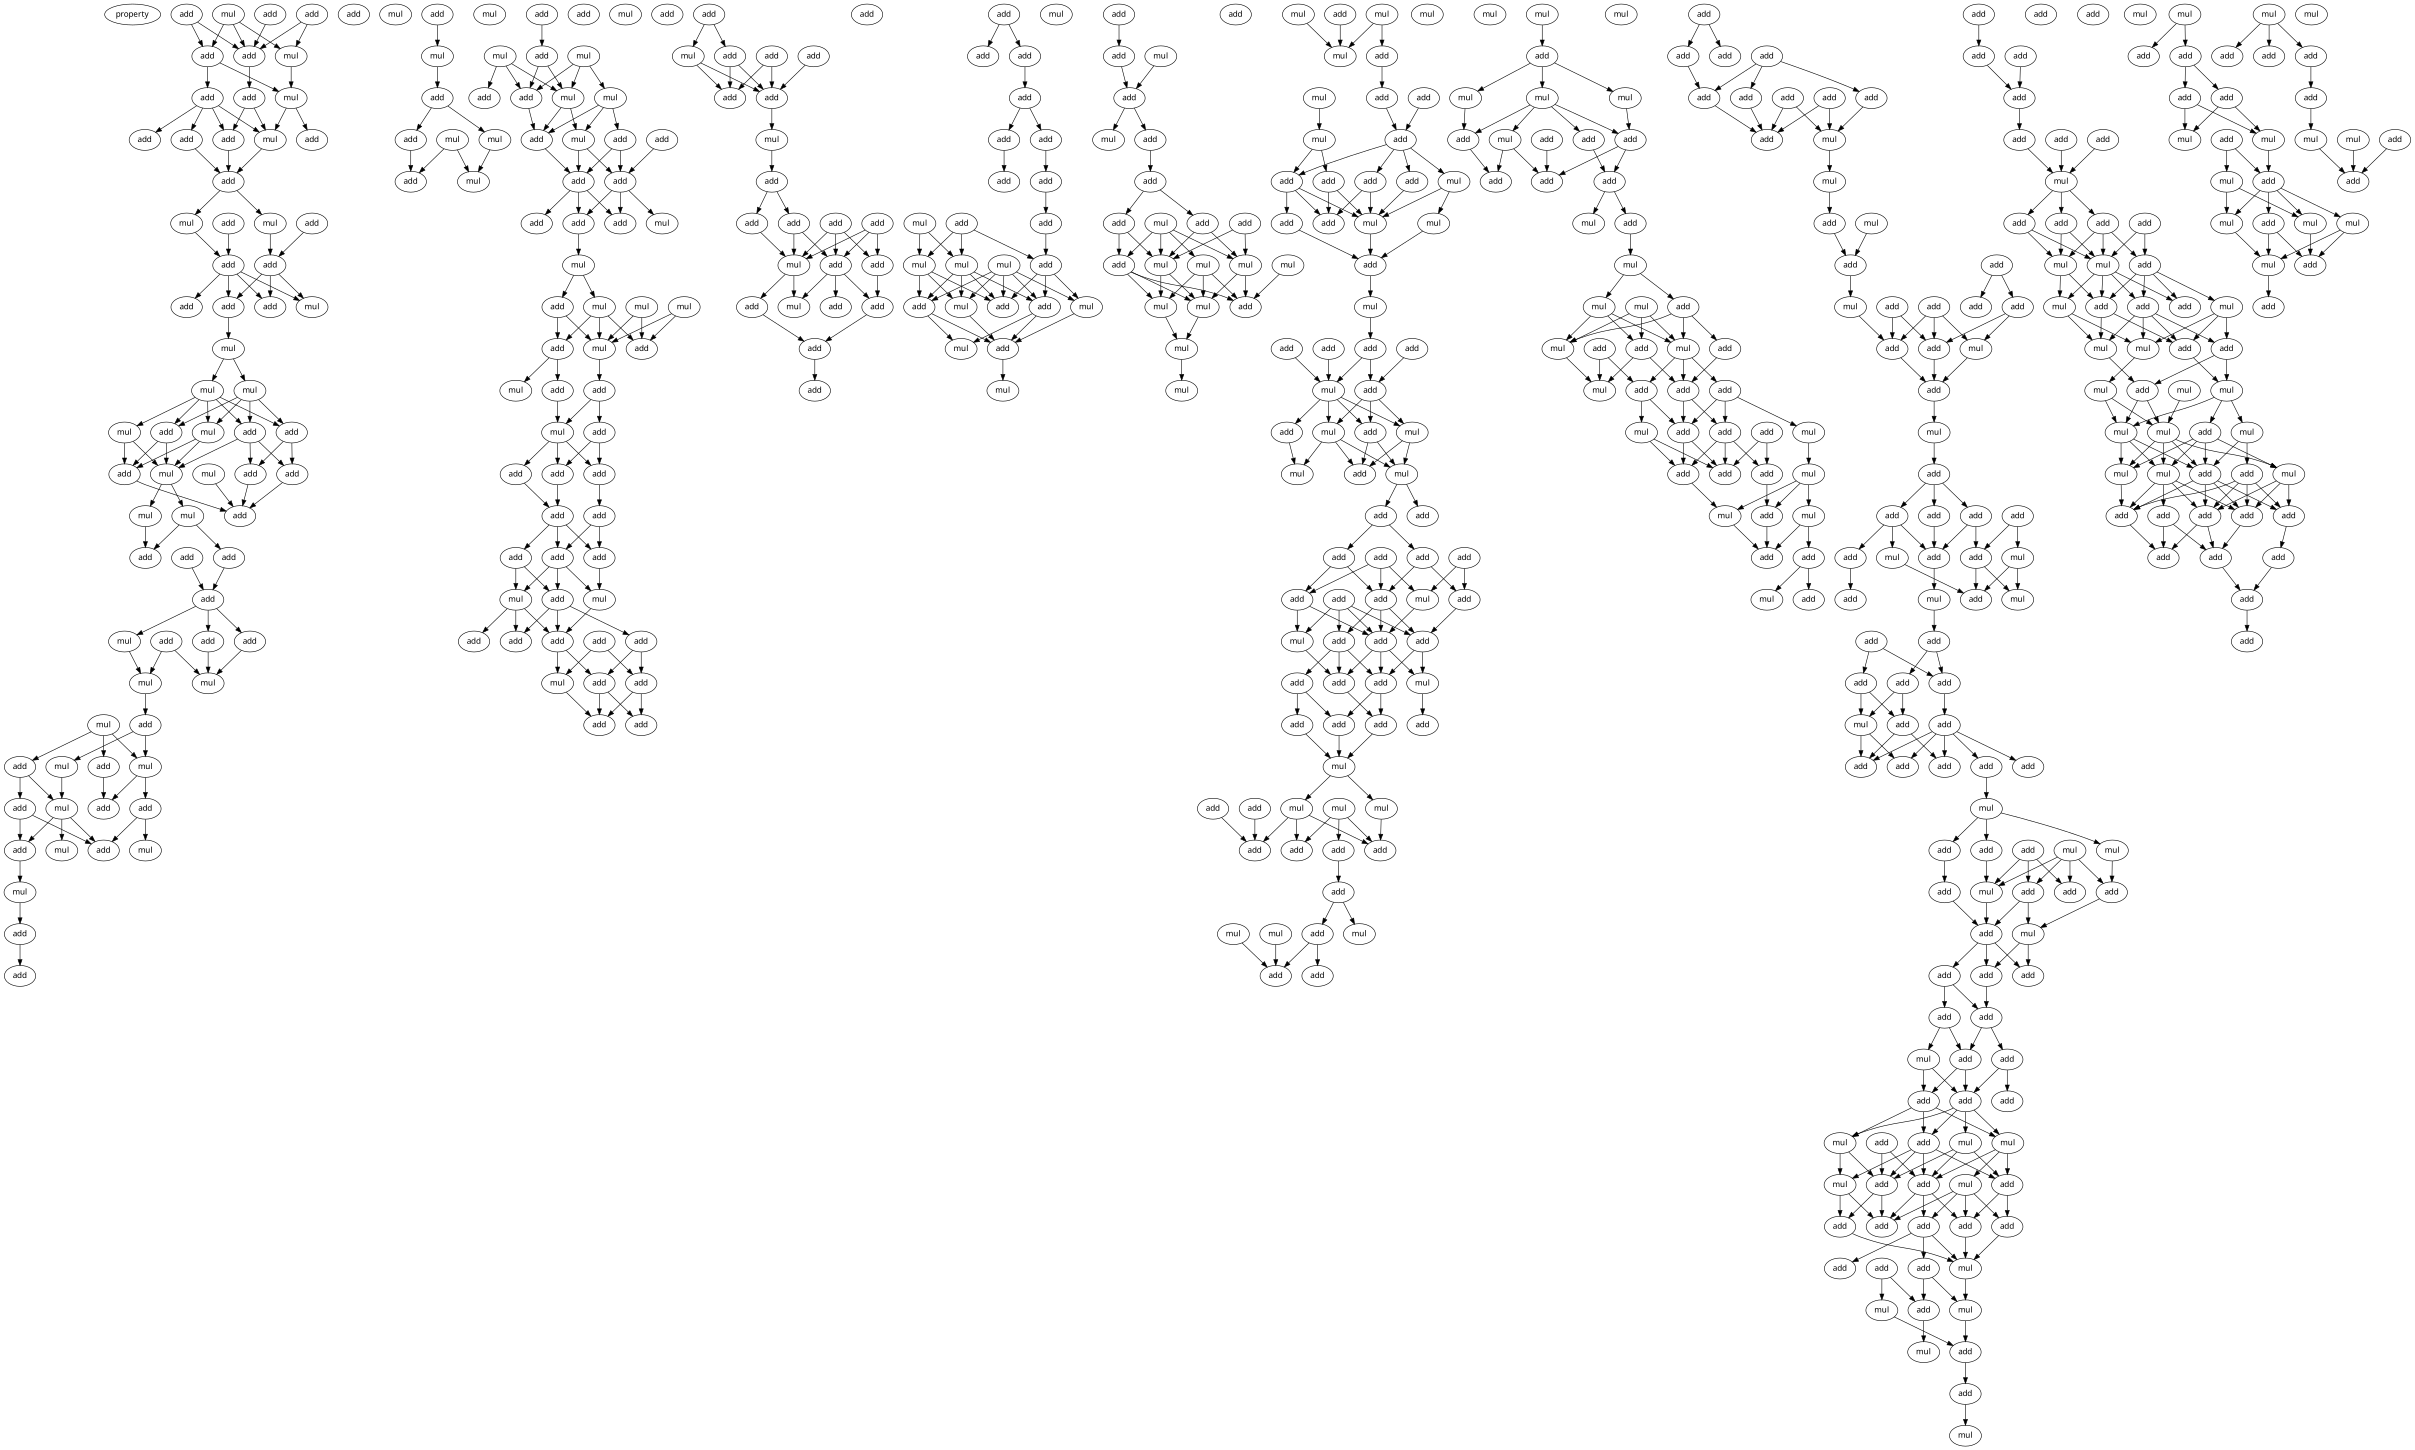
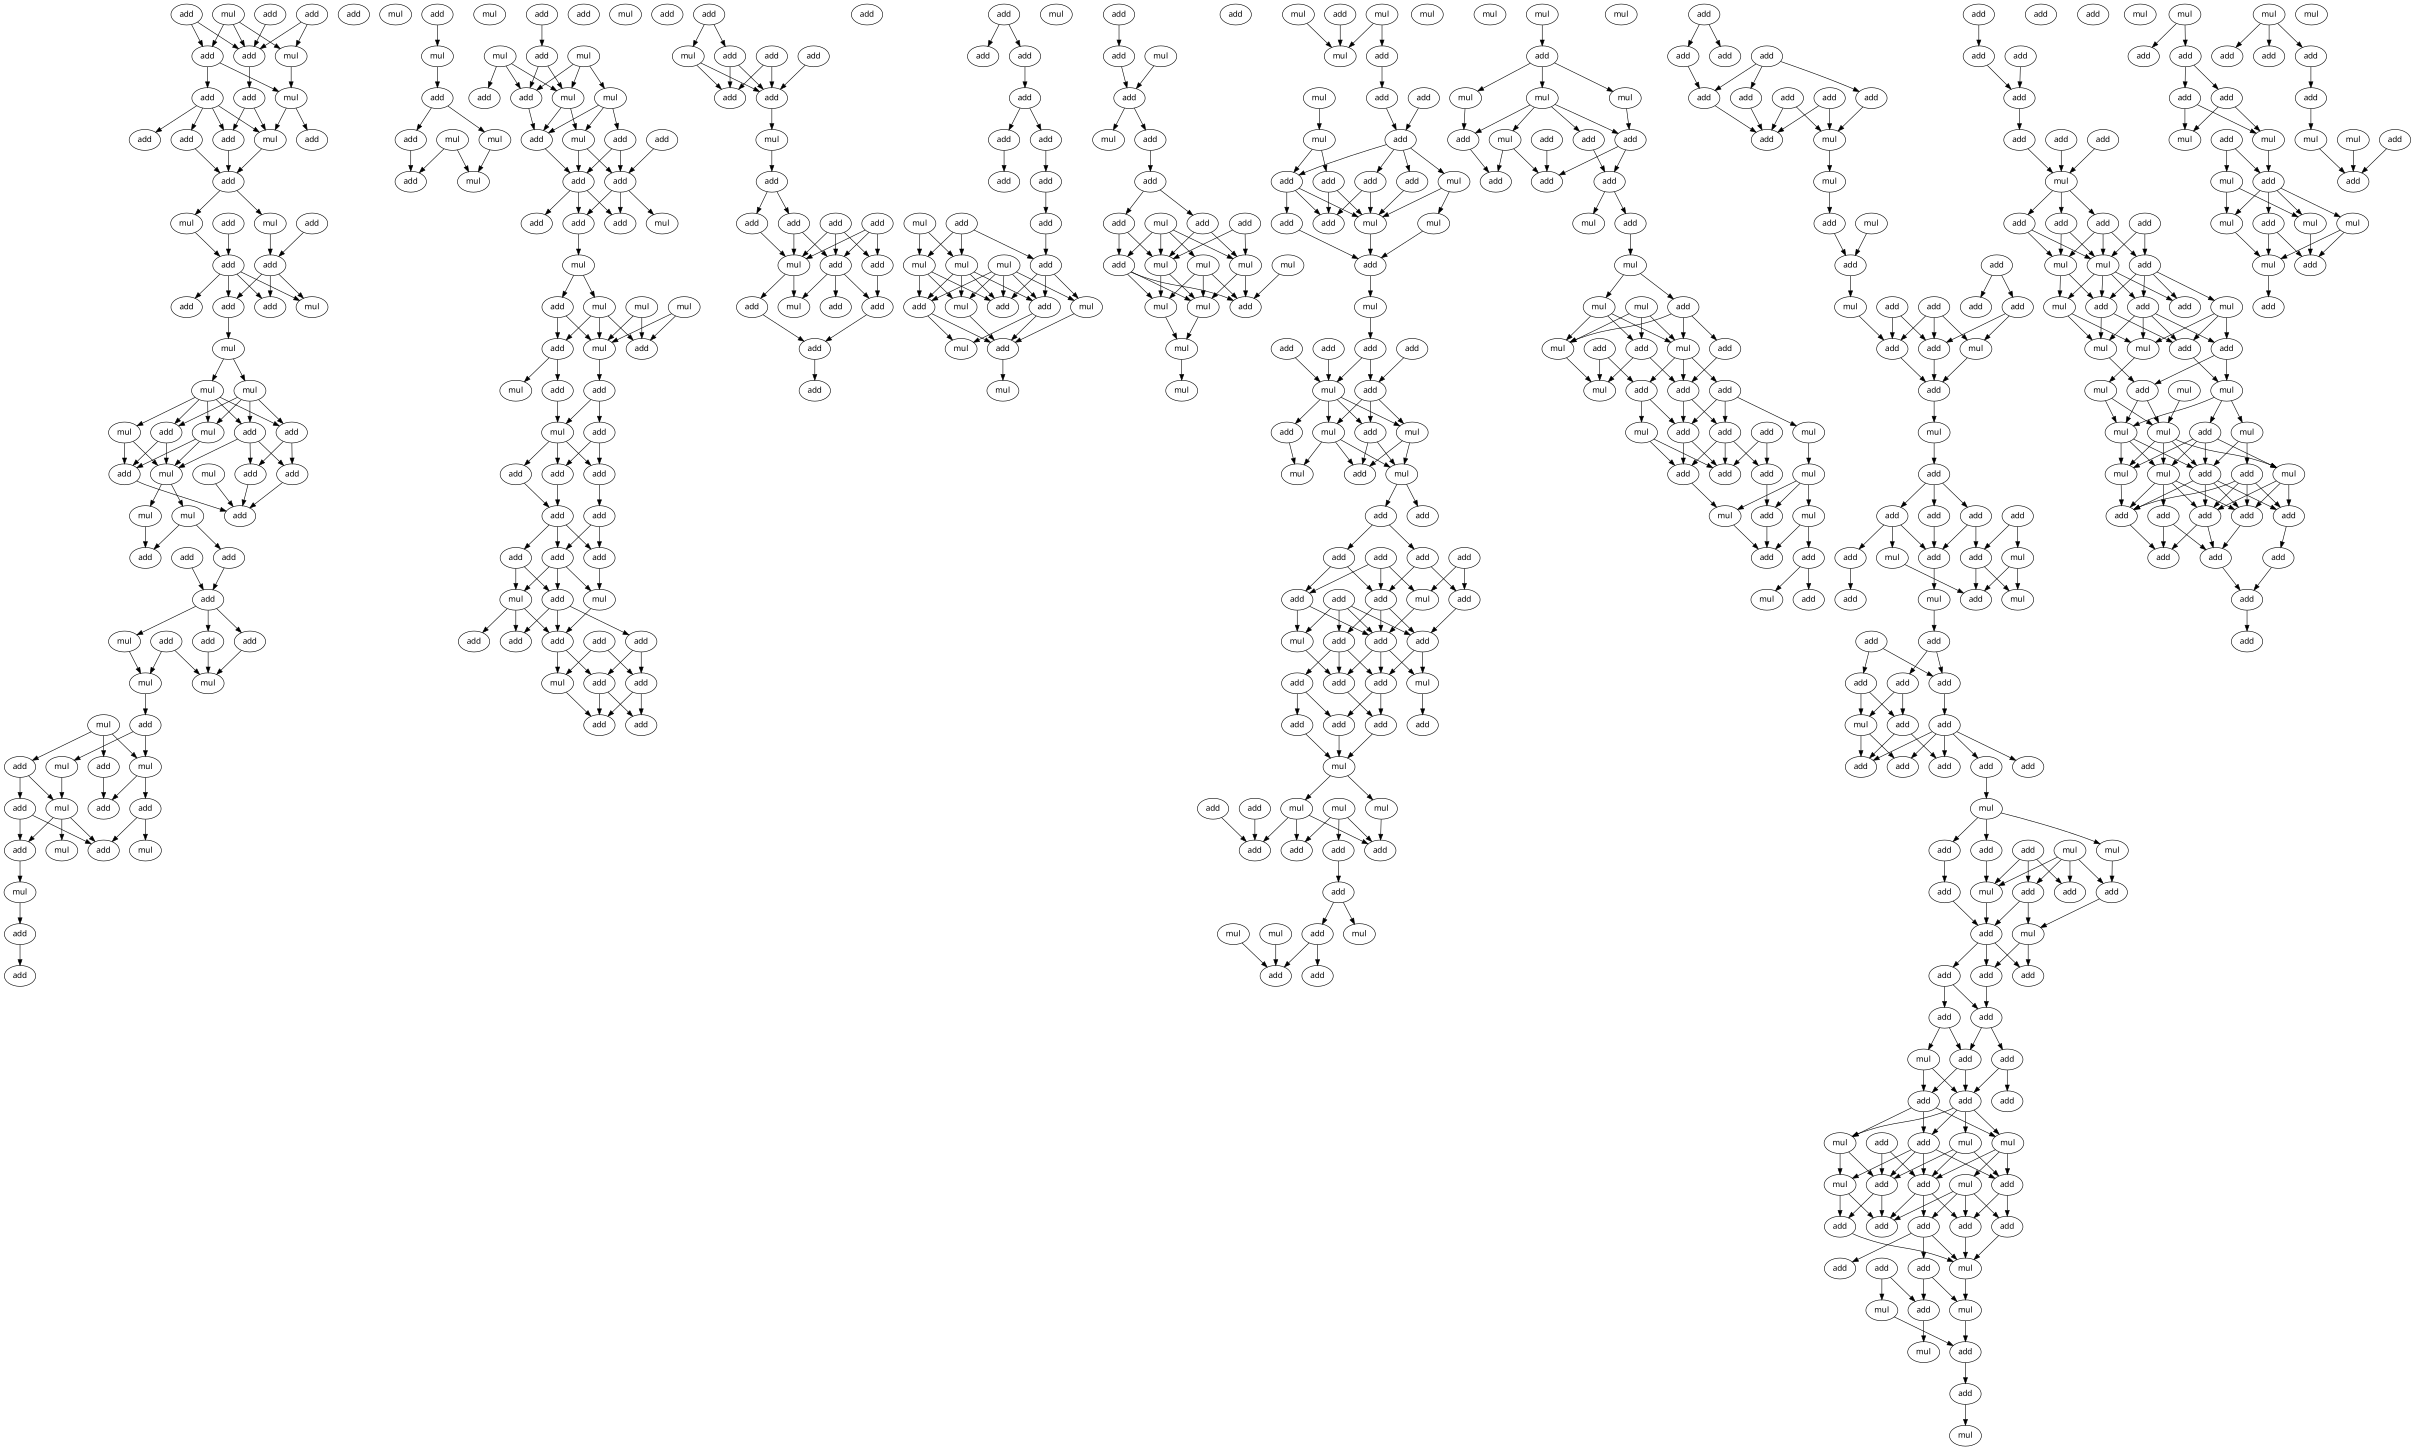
node "property": removed
